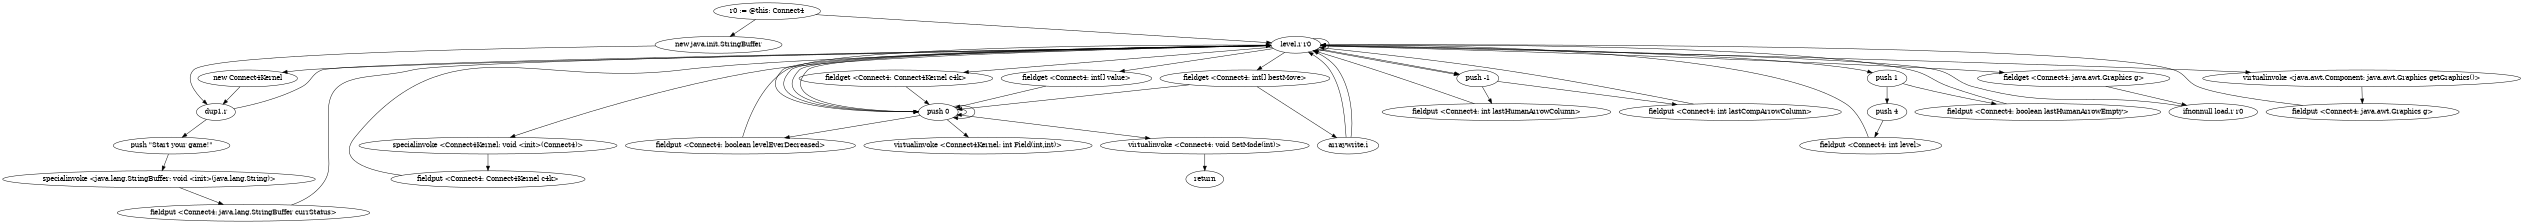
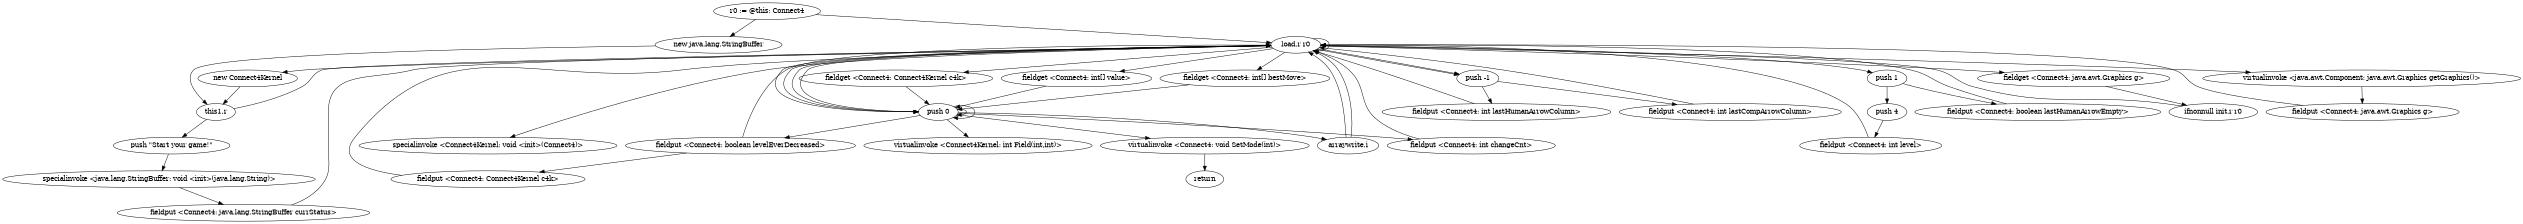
node "new java.init.StringBuffer": label "new java.init.StringBuffer" -> "new java.lang.StringBuffer"
node "level.r r0": label "level.r r0" -> "load.r r0"
edge "fieldget <Connect4: int[] bestMove>" -> "arraywrite.i": now "push 0" -> "arraywrite.i"
node "dup1.r": label "dup1.r" -> "this1.r"
node "ifnonnull load.r r0": label "ifnonnull load.r r0" -> "ifnonnull init.r r0"
node "fieldput <Connect4: int changeCnt>": added
edge "specialinvoke <Connect4Kernel: void <init>(Connect4)>" -> "fieldput <Connect4: Connect4Kernel c4k>": now "fieldput <Connect4: boolean levelEverDecreased>" -> "fieldput <Connect4: Connect4Kernel c4k>"
